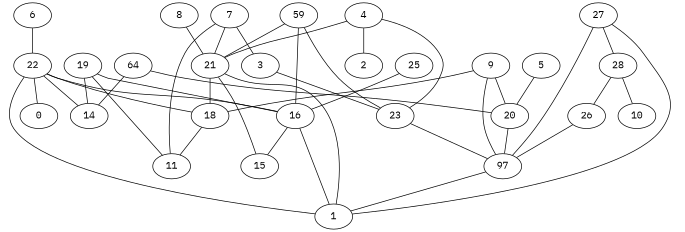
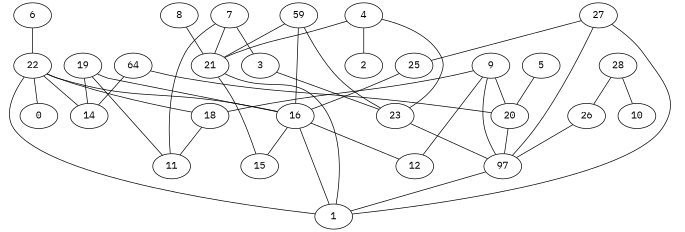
edge "27" -- "28": now "27" -- "25"
edge "21" -- "18": removed
node "12": added
